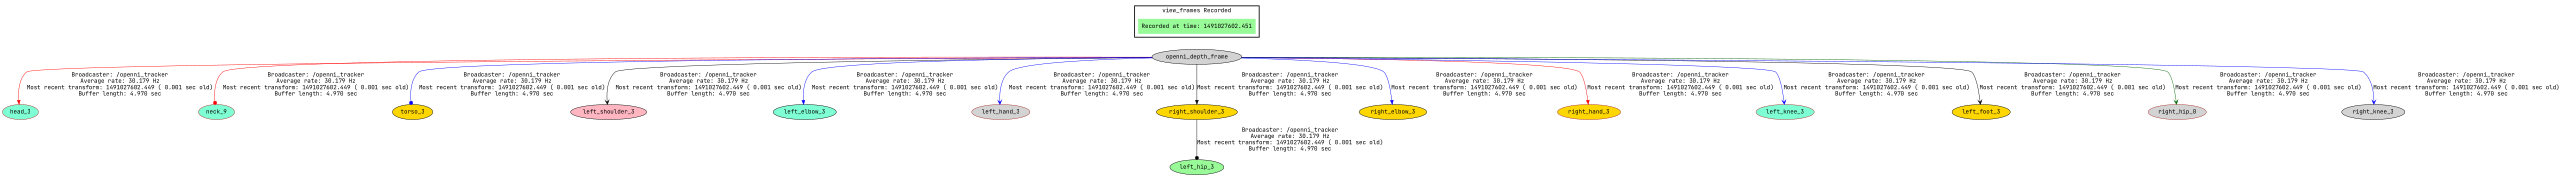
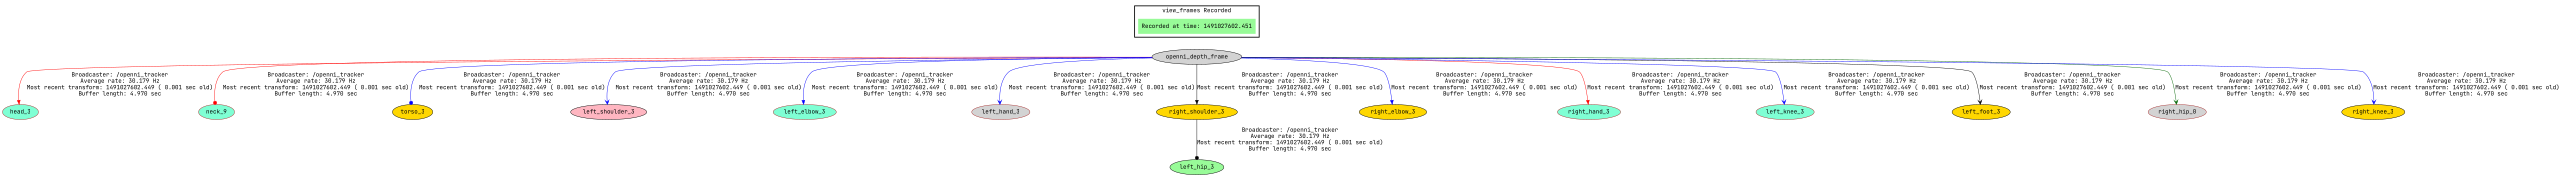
edge "openni_depth_frame" -> "left_shoulder_3": color black -> blue
node "left_elbow_3": color black -> brown
node "right_hand_3": fillcolor gold -> aquamarine
node "right_knee_3": fillcolor lightgrey -> gold
